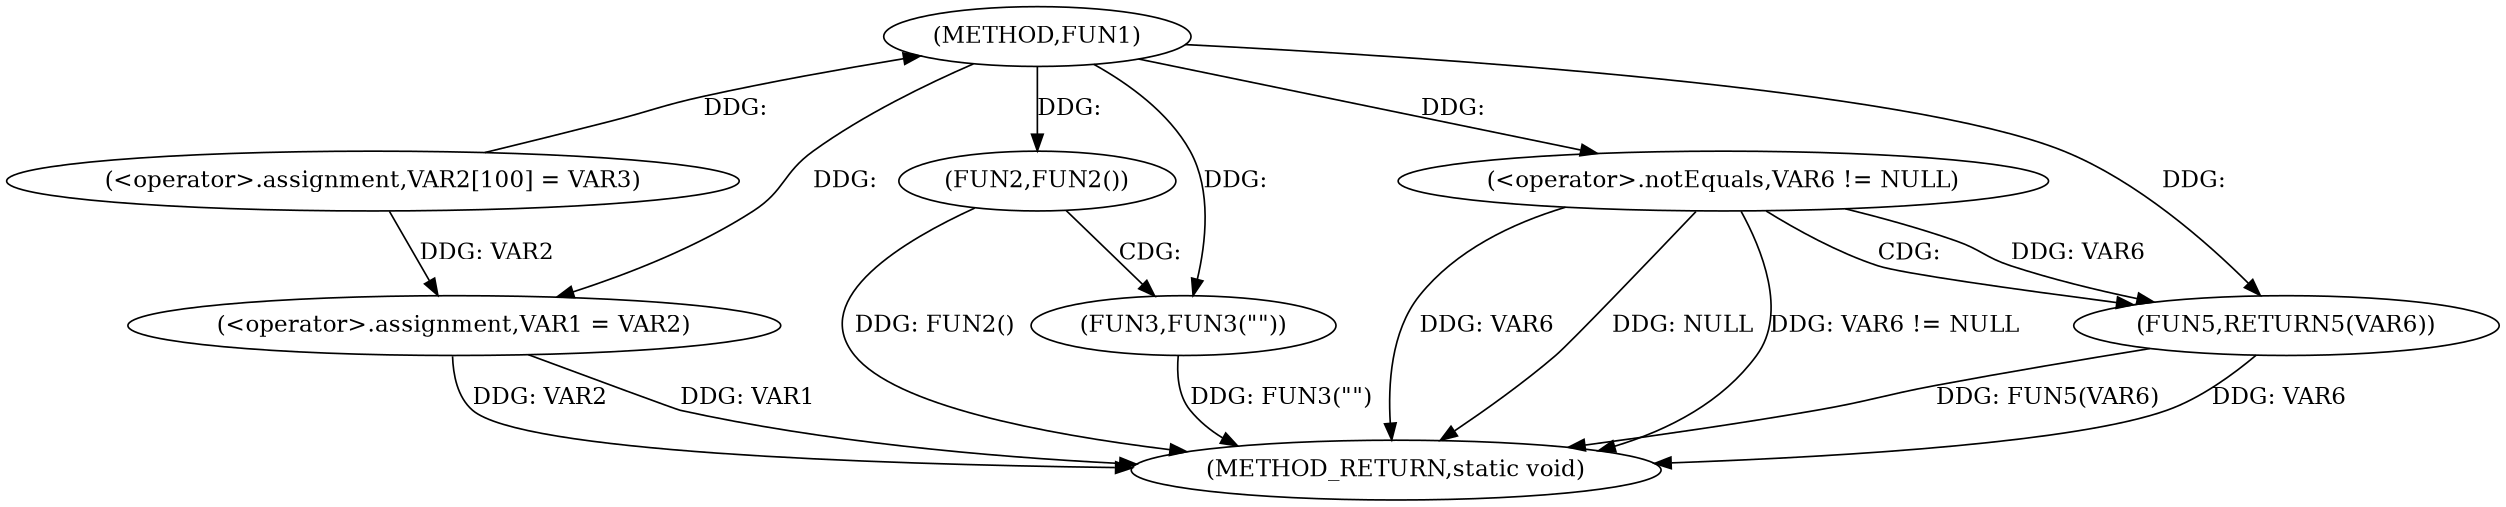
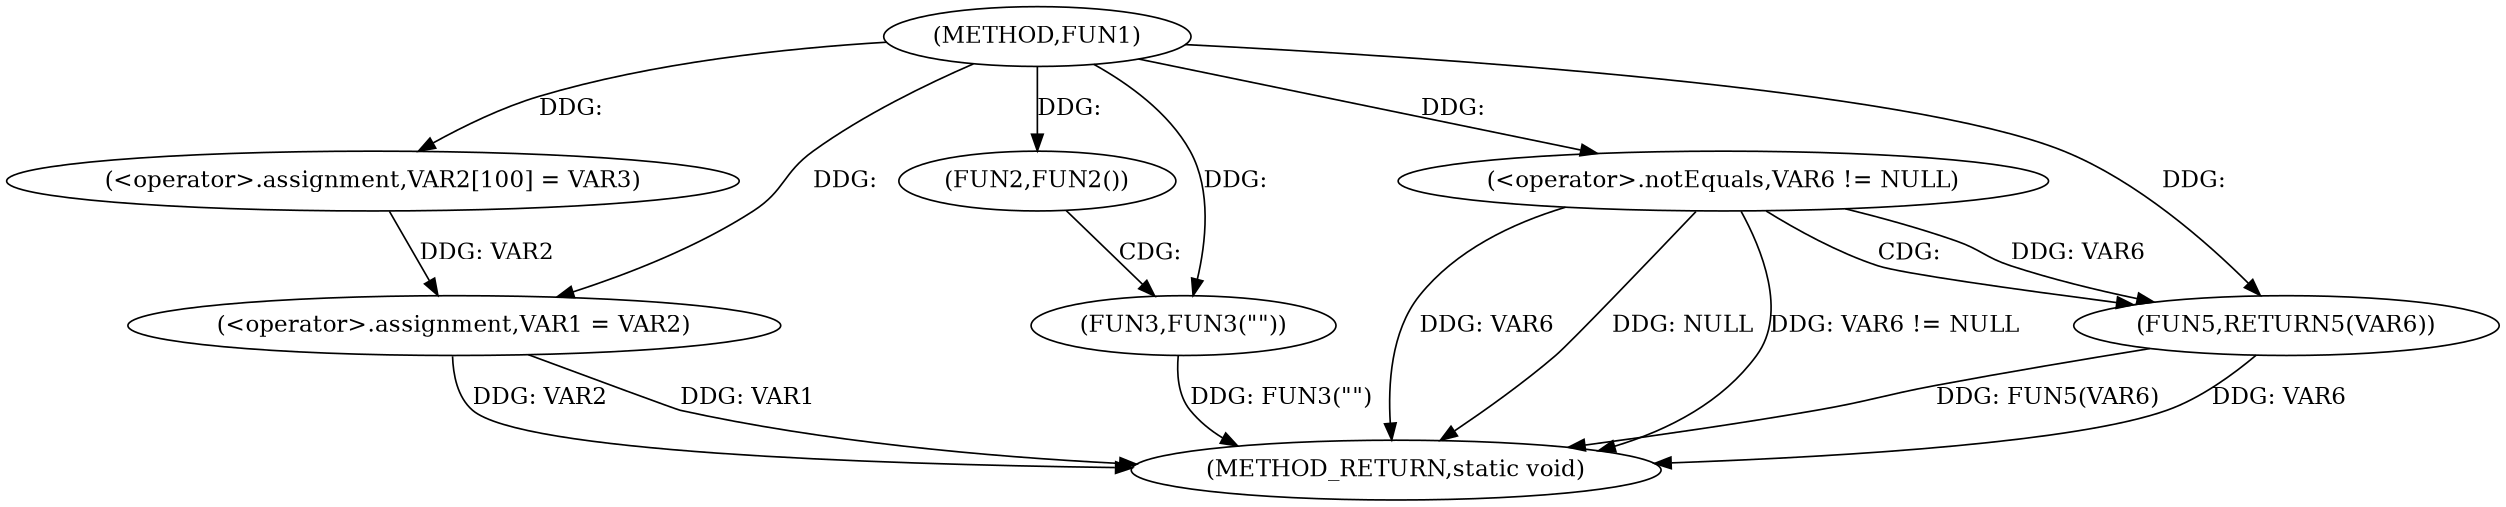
edge "(<operator>.assignment,VAR2[100] = VAR3)" -> "(METHOD,FUN1)": reversed
edge "(FUN2,FUN2())" -> "(METHOD_RETURN,static void)": removed, label "DDG: FUN2()"
